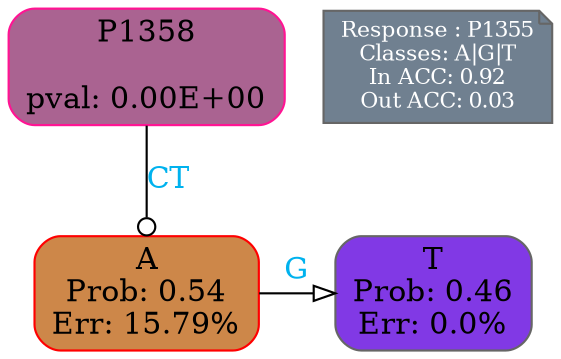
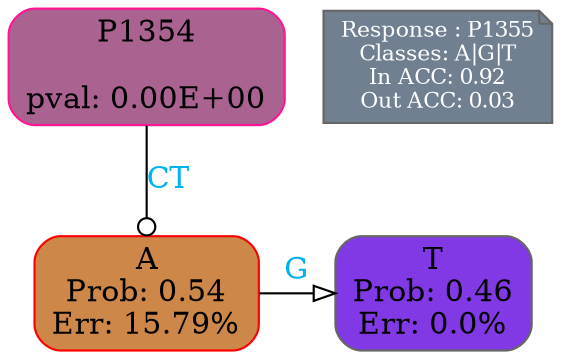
node "P1358 pval: 0.00E+00": label "P1358 pval: 0.00E+00" -> "P1354 pval: 0.00E+00"
